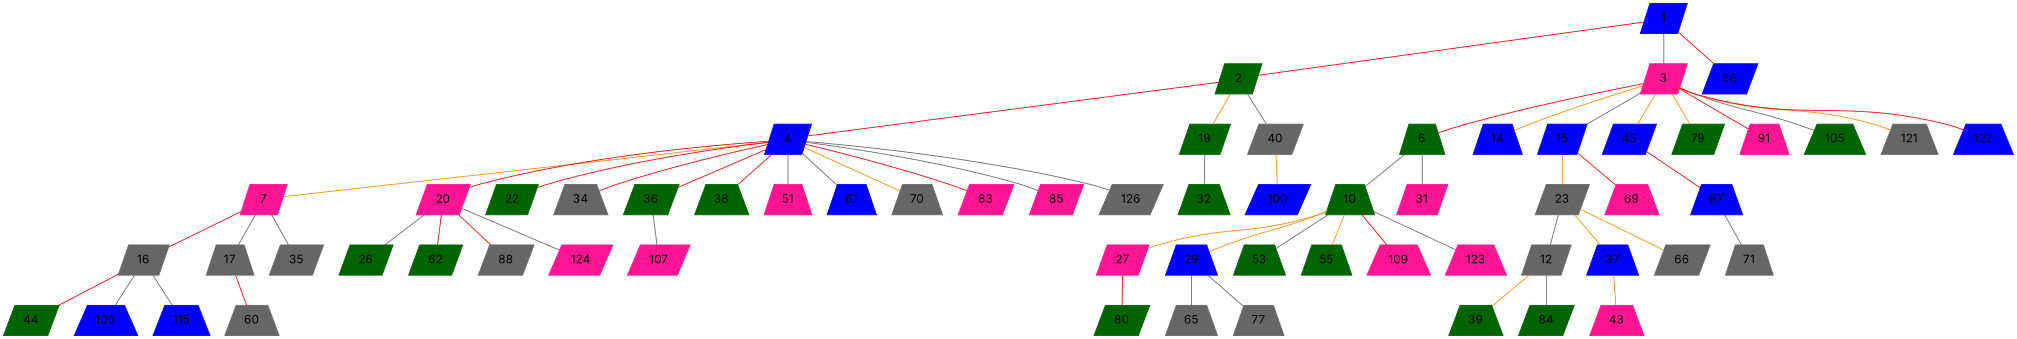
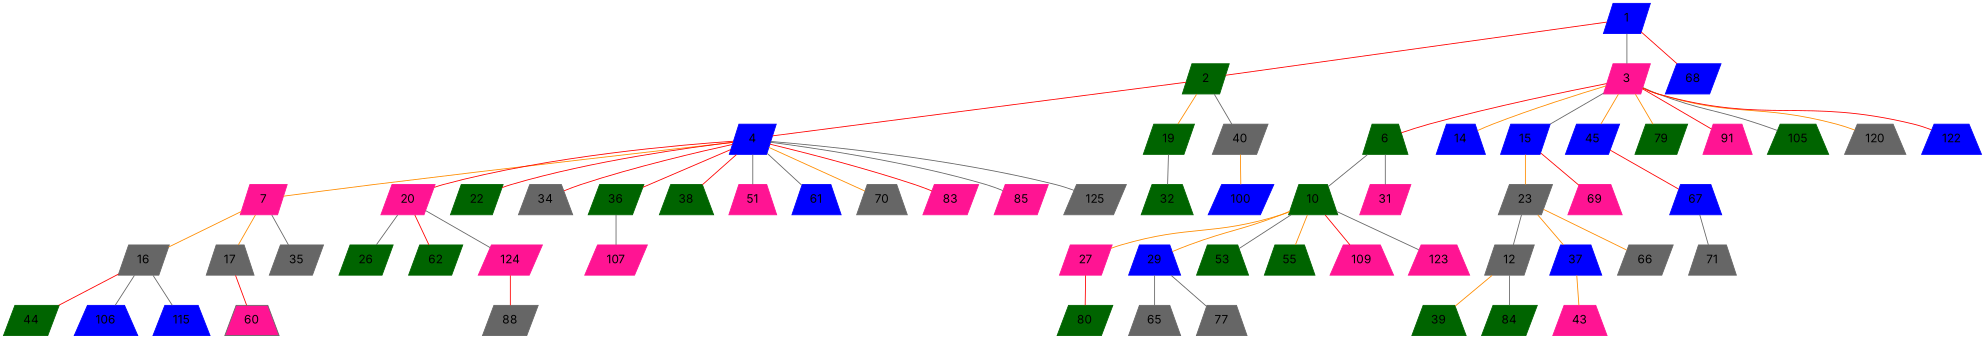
node "121": label "121" -> "120"
node "126": label "126" -> "125"
edge "7" -- "16": color red -> darkorange
edge "7" -- "17": color gray40 -> darkorange
edge "20" -- "88": now "124" -- "88"
node "60": fillcolor gray40 -> deeppink
